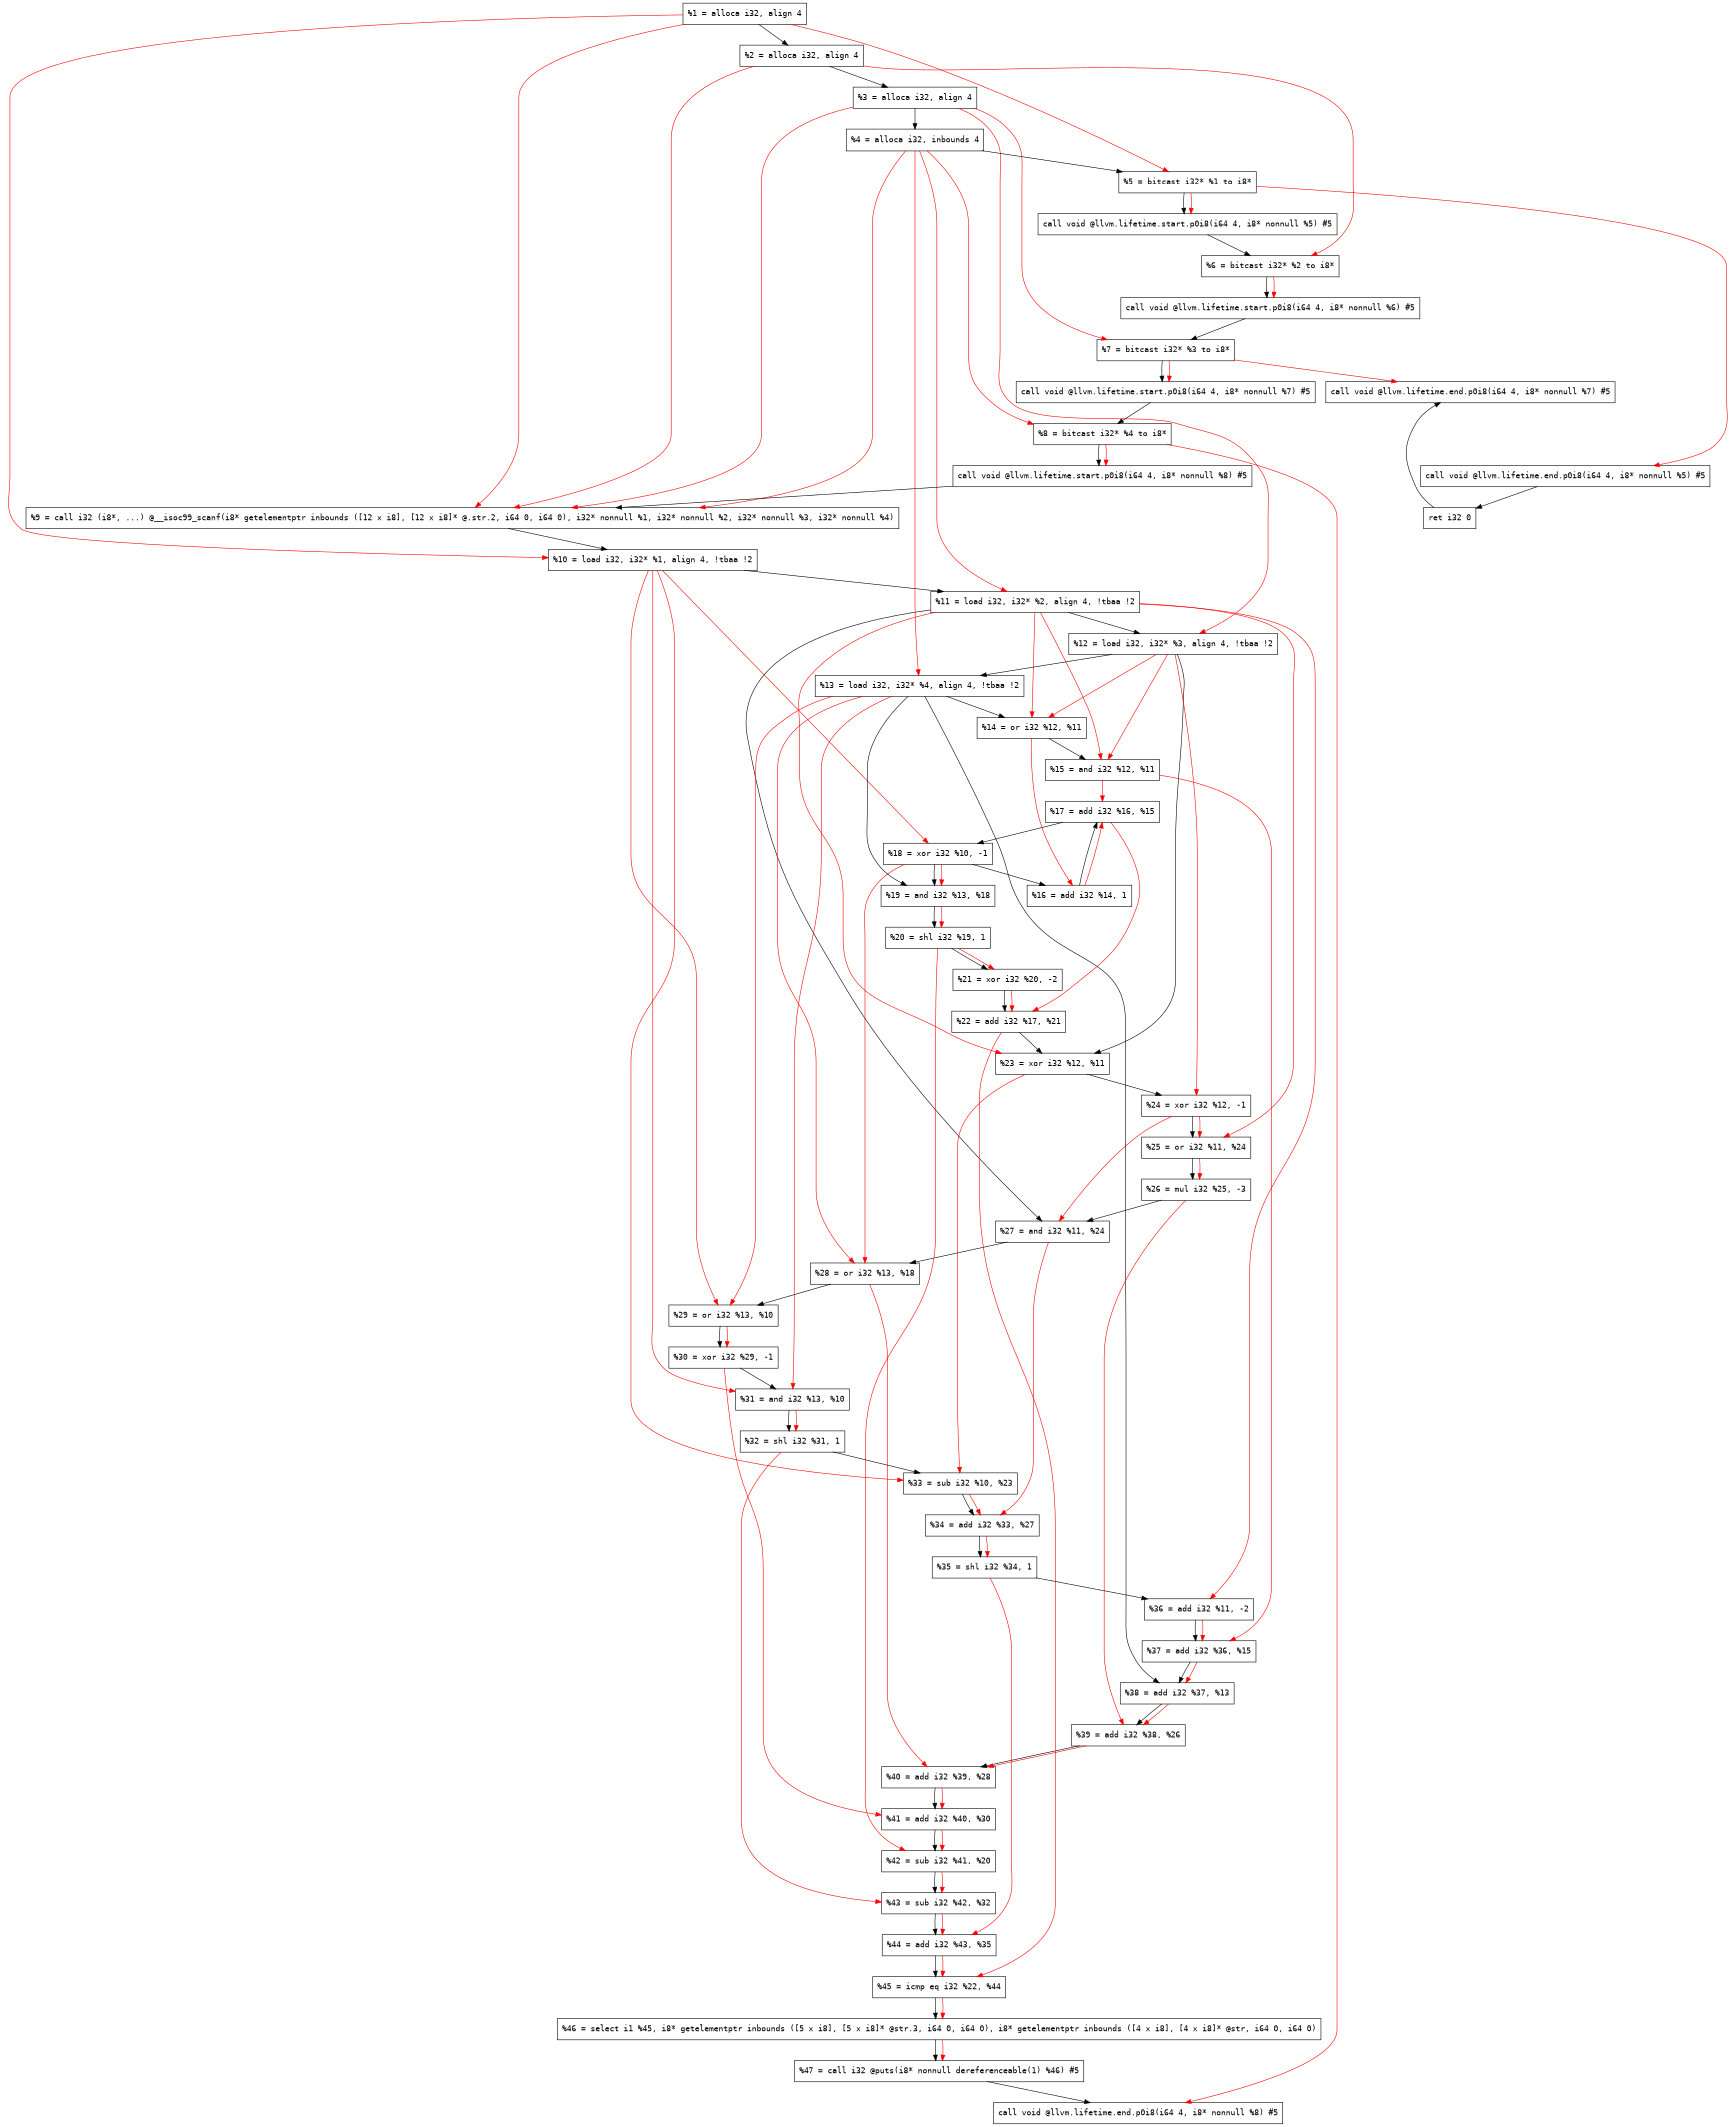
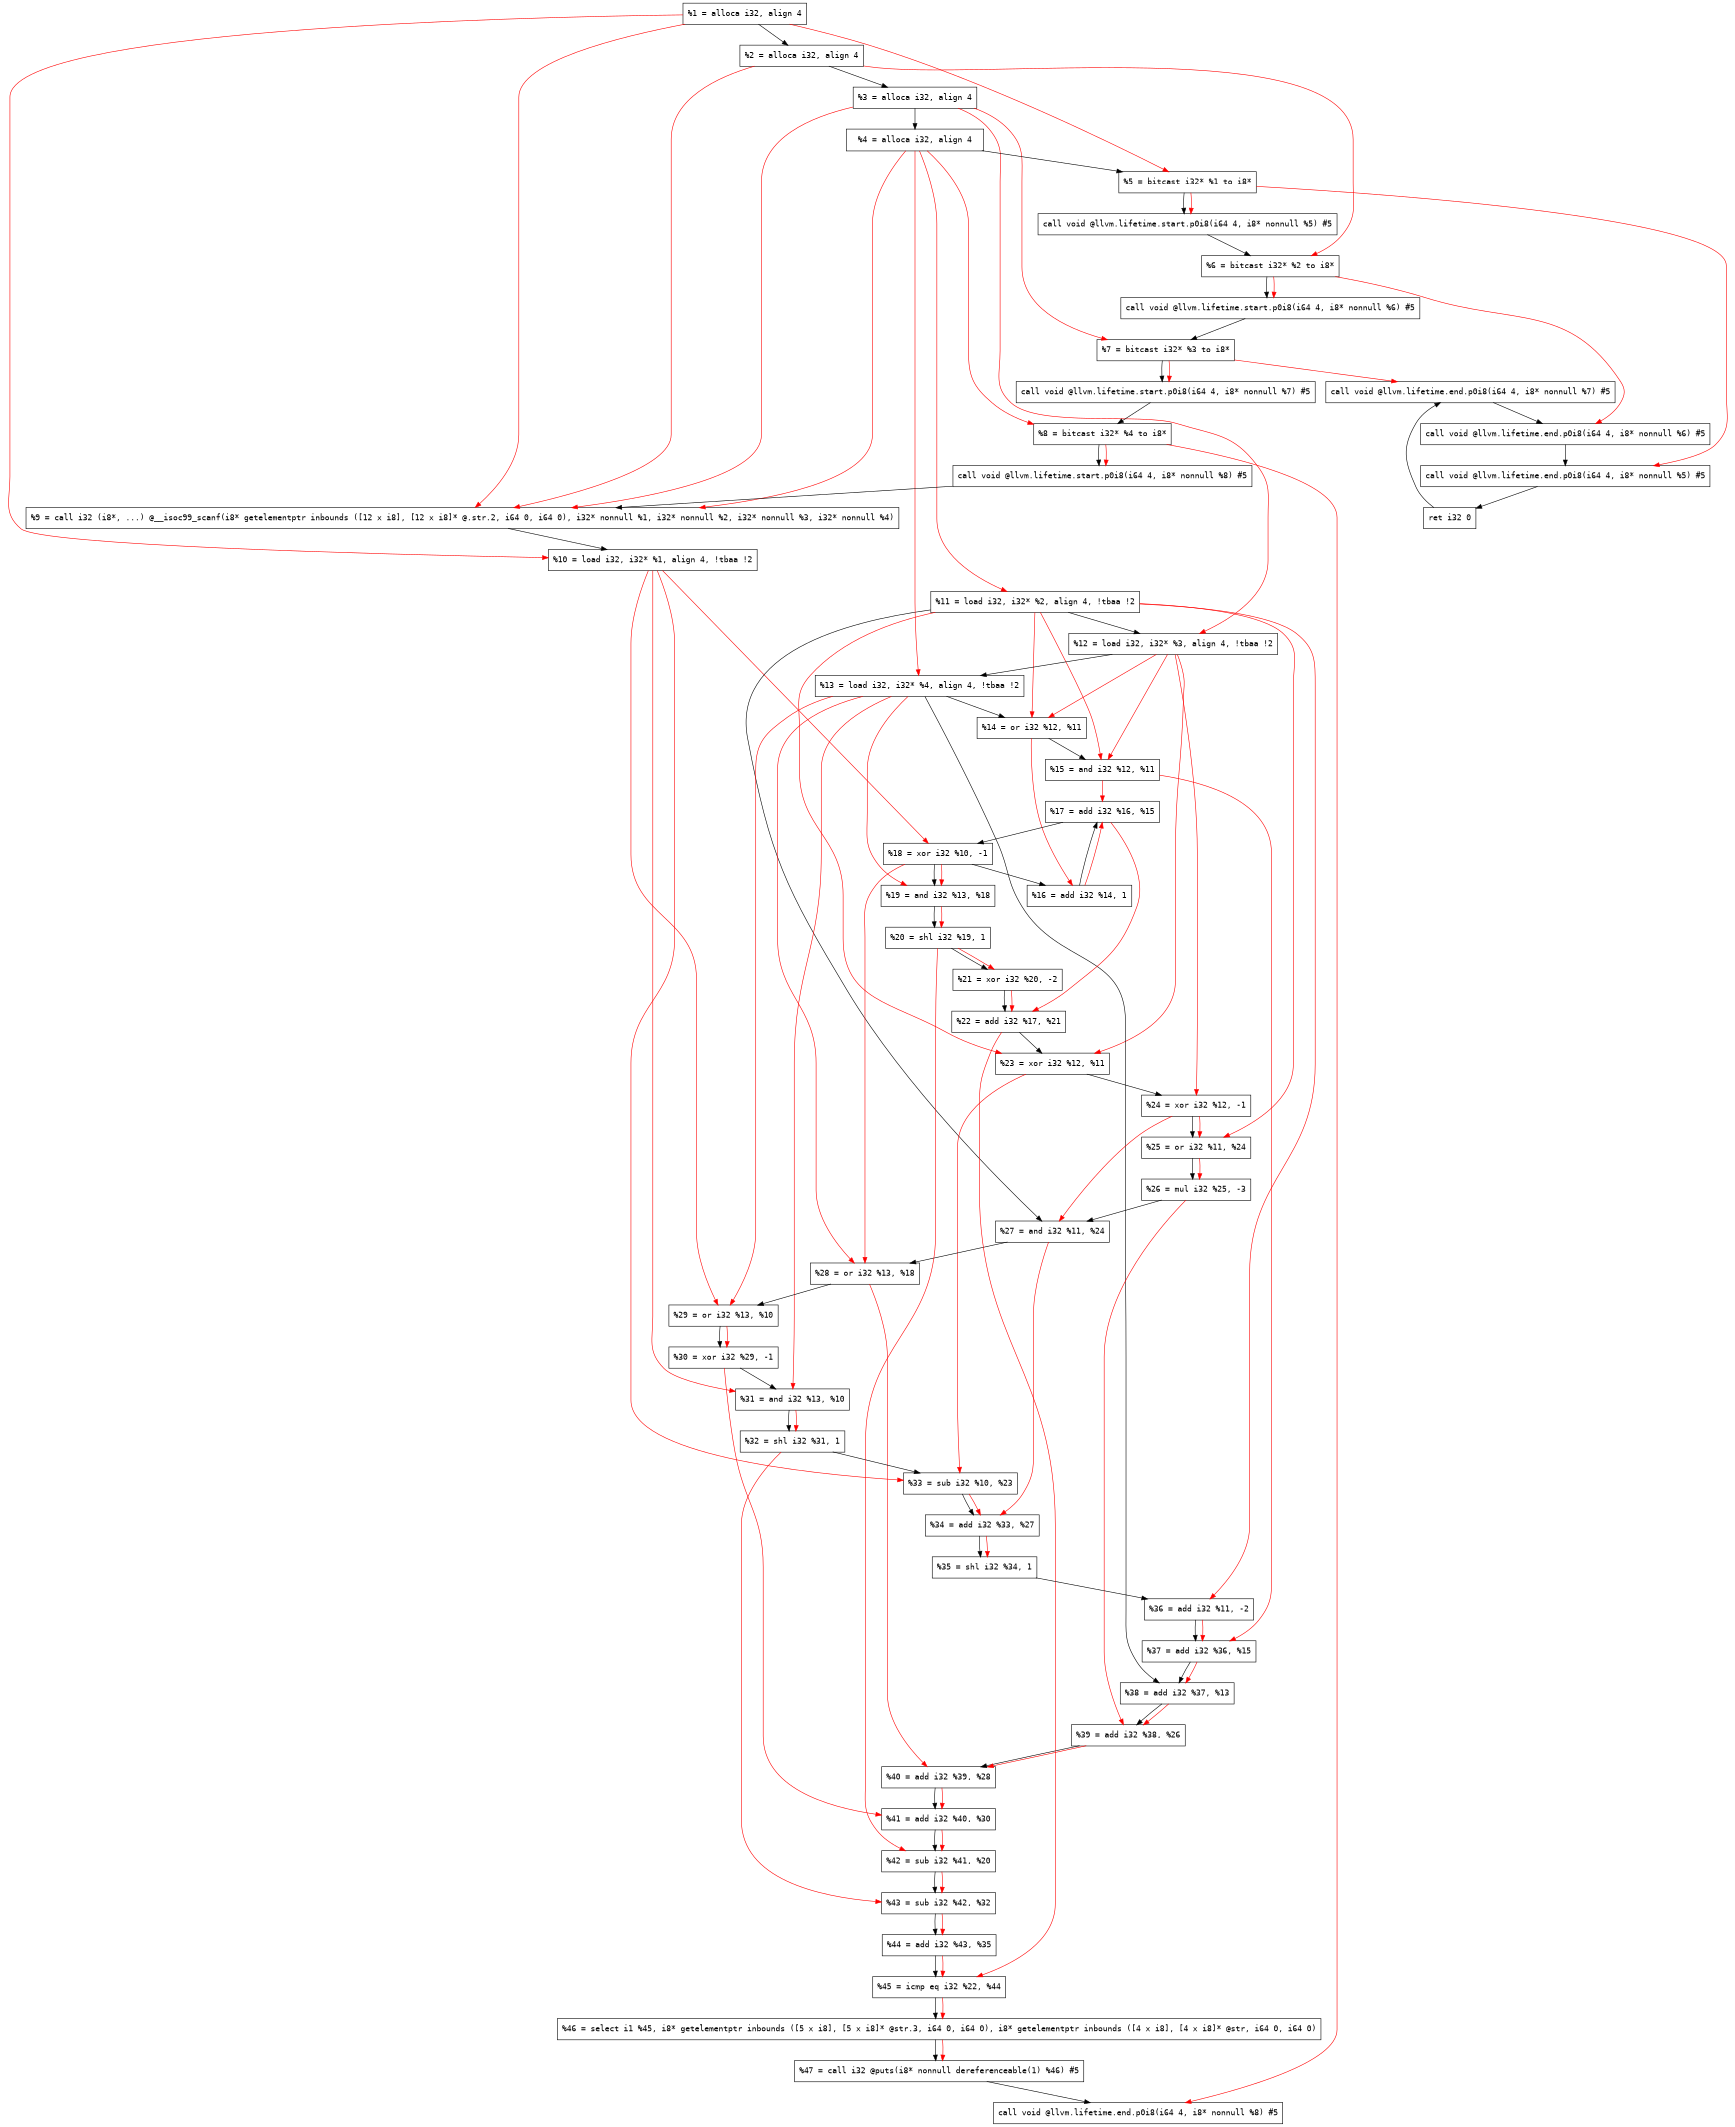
node "%4 = alloca i32, inbounds 4": label "%4 = alloca i32, inbounds 4" -> "%4 = alloca i32, align 4"
node "call void @llvm.lifetime.end.p0i8(i64 4, i8* nonnull %6) #5": added
edge "%10 = load i32, i32* %1, align 4, !tbaa !2" -> "%11 = load i32, i32* %2, align 4, !tbaa !2": removed
edge "%13 = load i32, i32* %4, align 4, !tbaa !2" -> "%19 = and i32 %13, %18": color black -> red
edge "%12 = load i32, i32* %3, align 4, !tbaa !2" -> "%23 = xor i32 %12, %11": color black -> red
edge "%35 = shl i32 %34, 1" -> "%44 = add i32 %43, %35": removed
